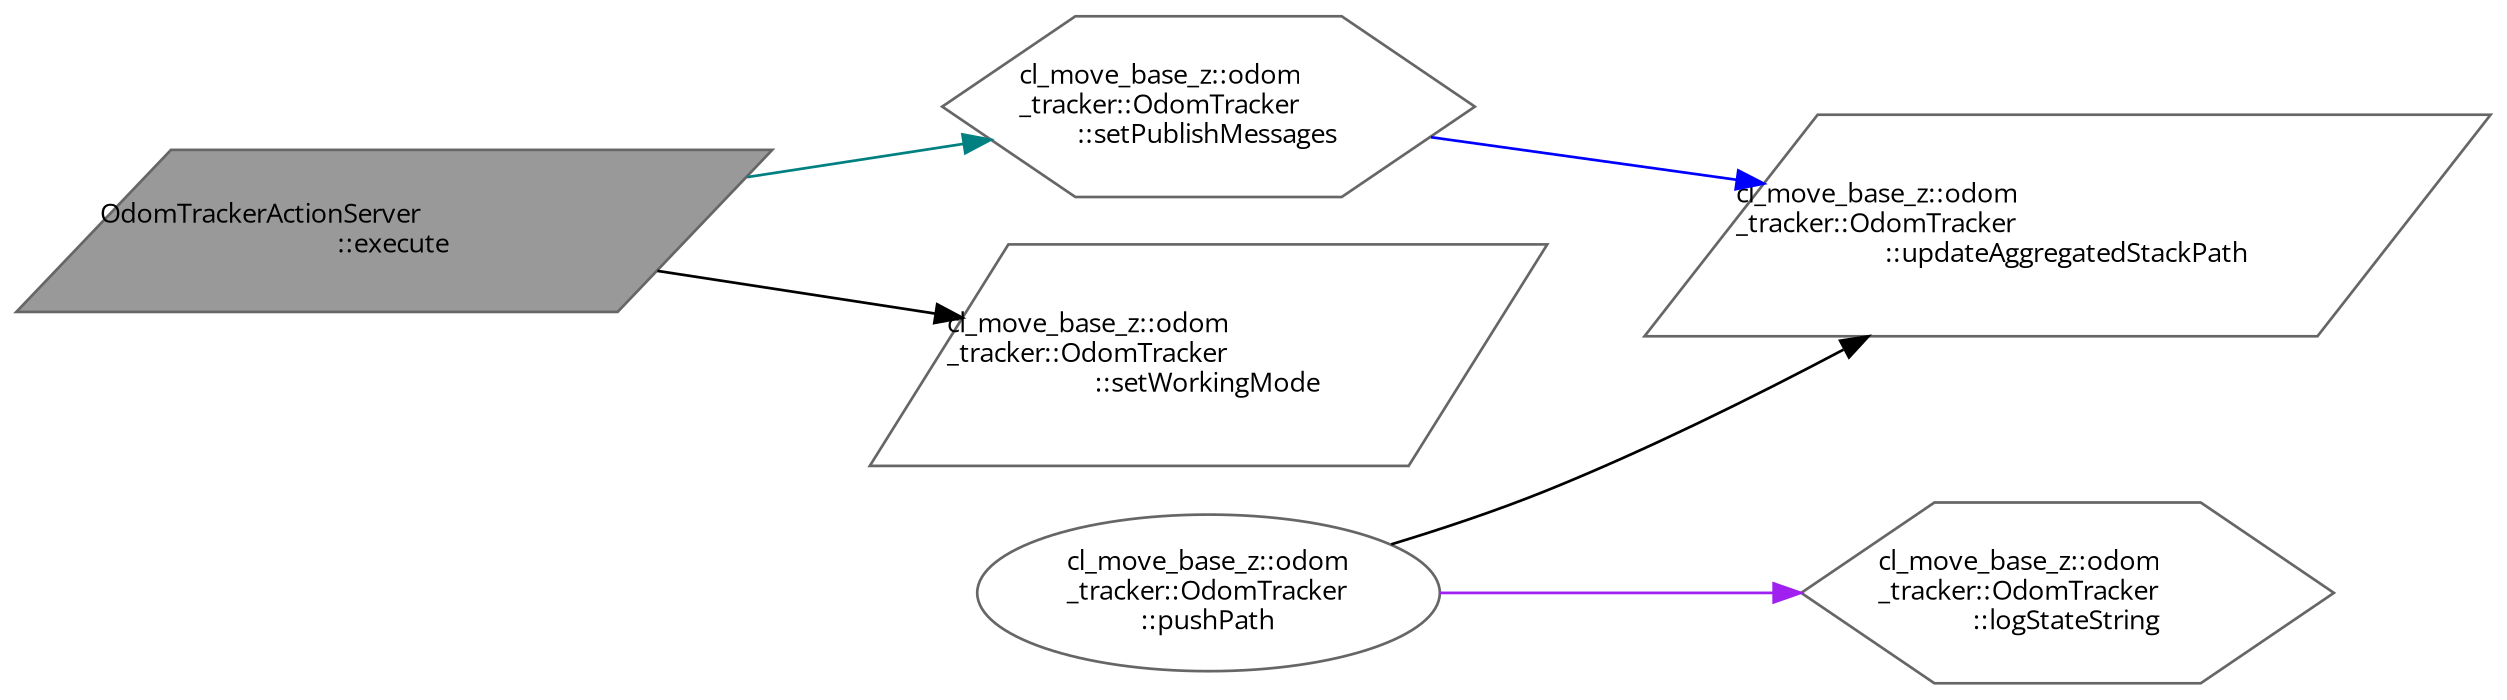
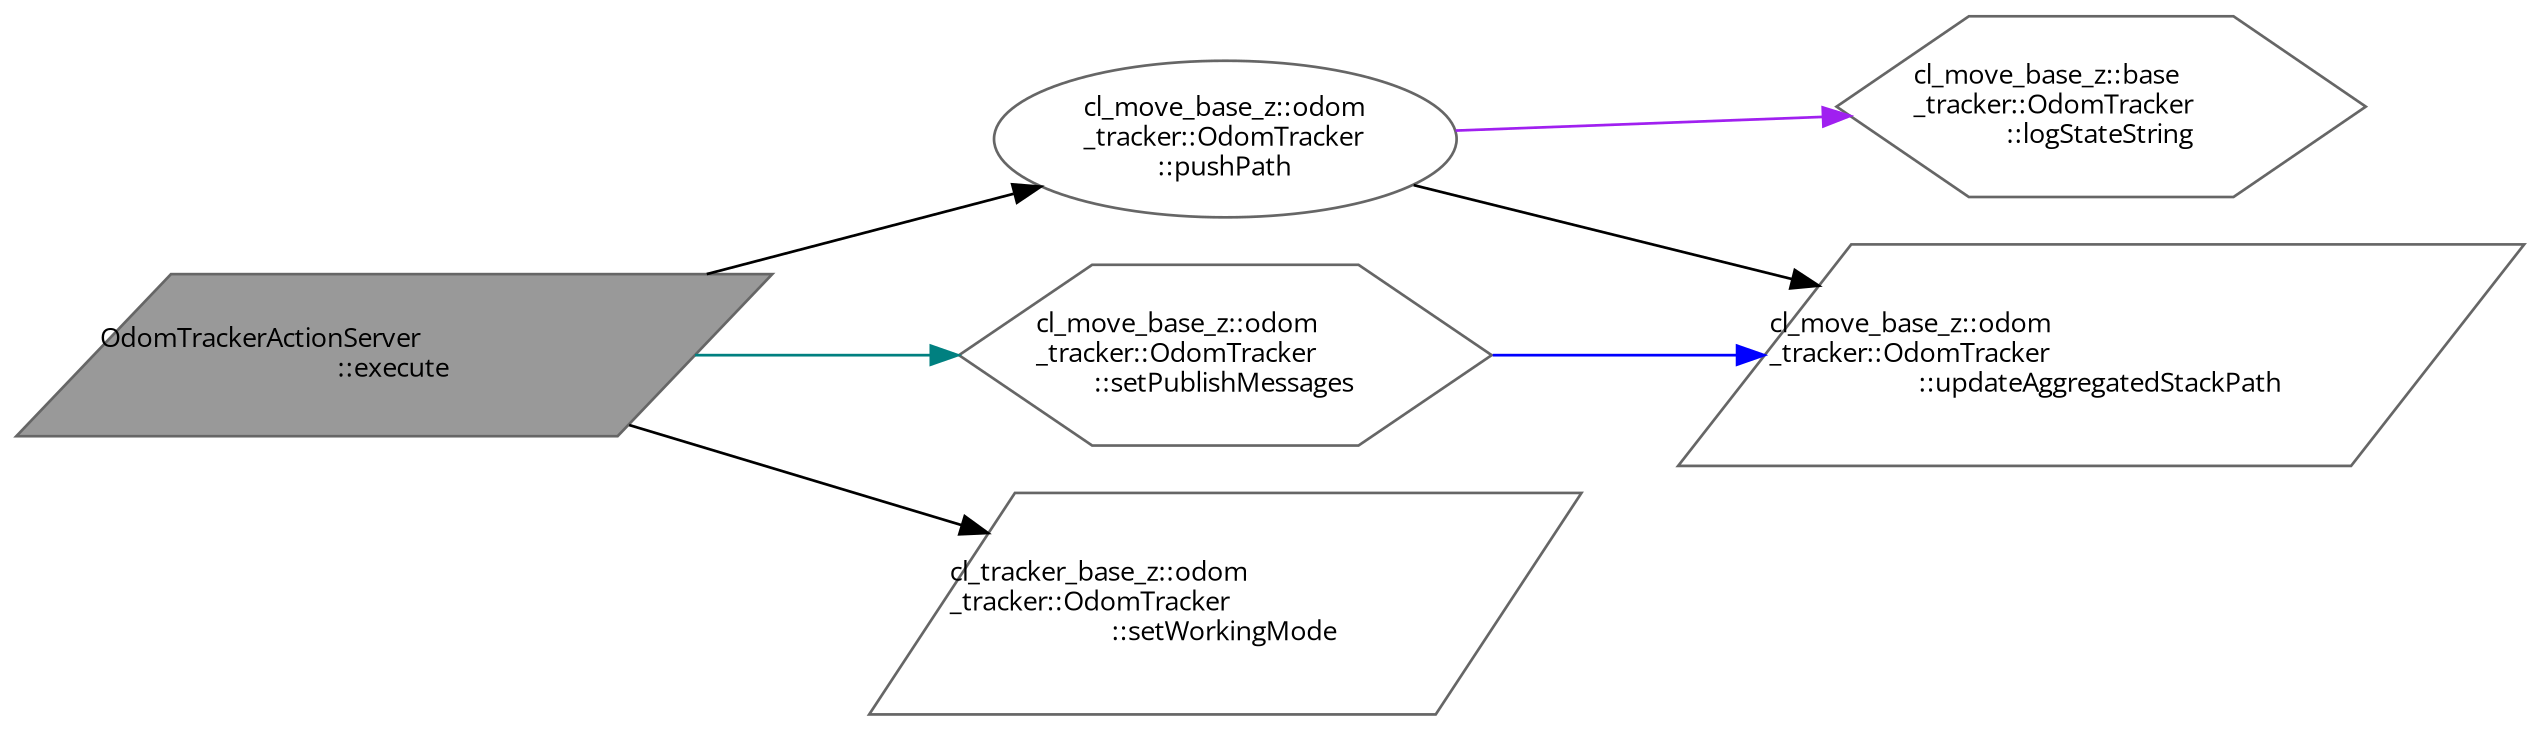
edge "OdomTrackerActionServer ::execute" -> "cl_move_base_z::odom _tracker::OdomTracker ::pushPath": added
node "cl_move_base_z::odom _tracker::OdomTracker ::setWorkingMode": label "cl_move_base_z::odom _tracker::OdomTracker ::setWorkingMode" -> "cl_tracker_base_z::odom _tracker::OdomTracker ::setWorkingMode"
node "cl_move_base_z::odom _tracker::OdomTracker ::logStateString": label "cl_move_base_z::odom _tracker::OdomTracker ::logStateString" -> "cl_move_base_z::base _tracker::OdomTracker ::logStateString"
